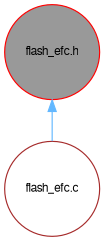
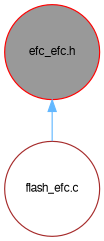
node "flash_efc.h": label "flash_efc.h" -> "efc_efc.h"
